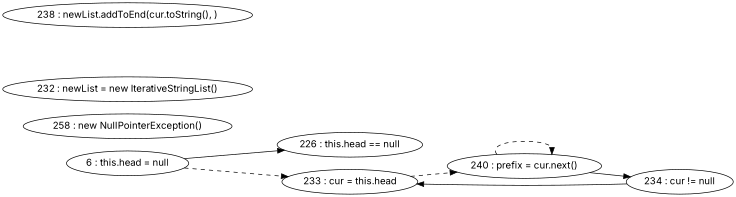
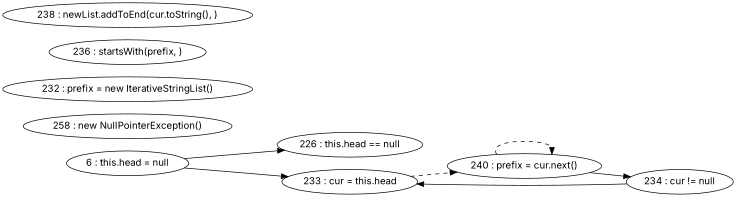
node "236 : startsWith(prefix, )": added
node "232 : newList = new IterativeStringList()": label "232 : newList = new IterativeStringList()" -> "232 : prefix = new IterativeStringList()"
edge "6 : this.head = null" -> "233 : cur = this.head": style dashed -> solid
